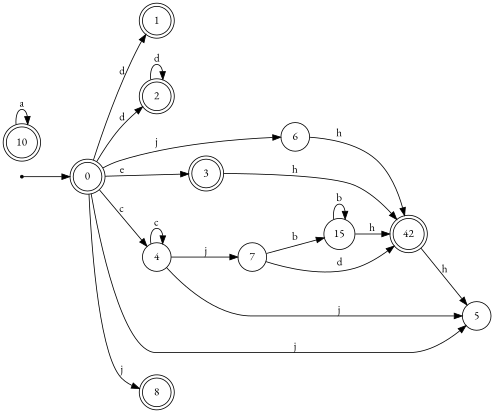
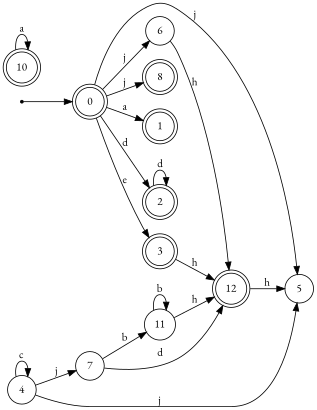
edge "0" -> "1": label "d" -> "a"
edge "0" -> "4": removed, label "c"
node "15": label "15" -> "11"
node "42": label "42" -> "12"
